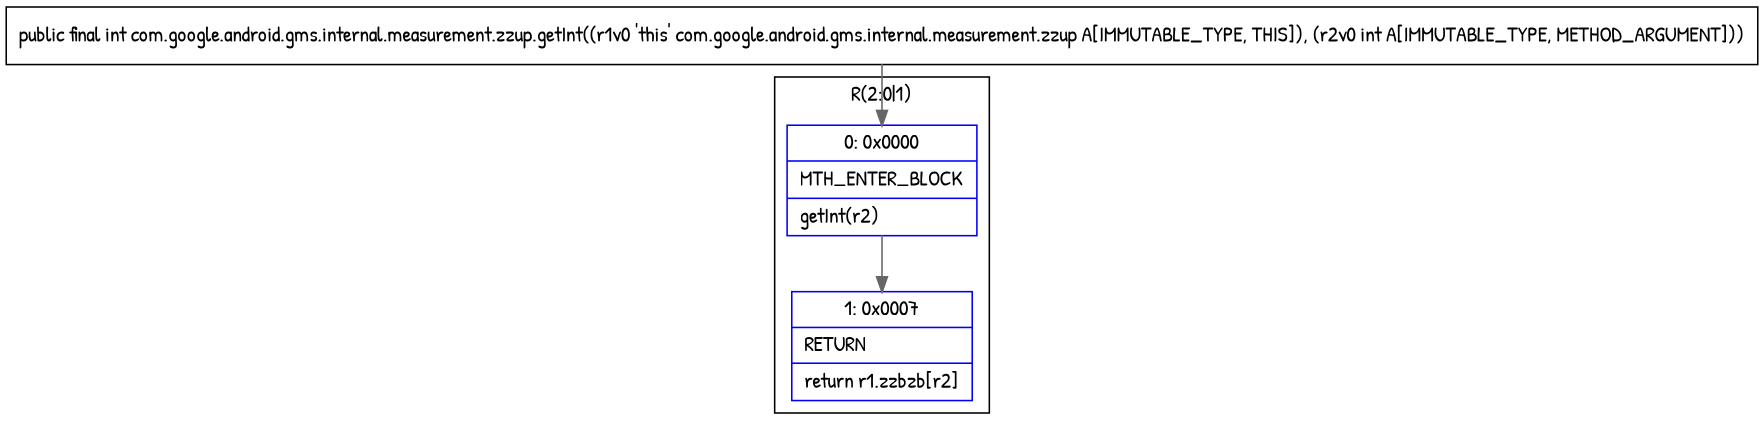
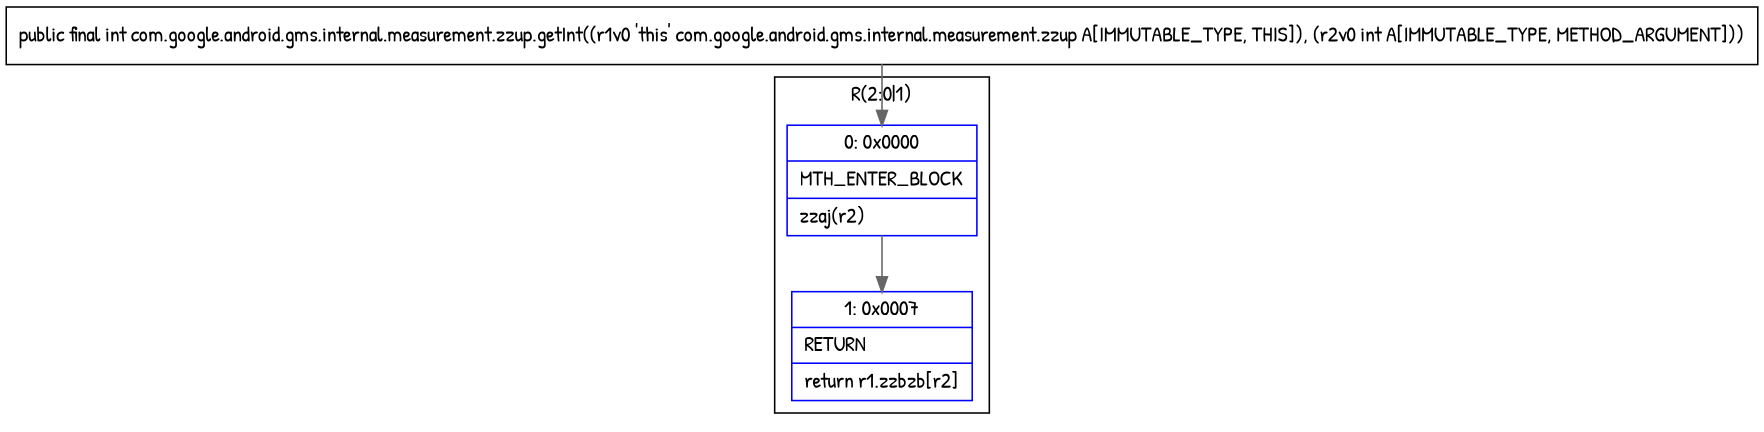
node "0: 0x0000": text "getInt(r2)" -> "zzaj(r2)"
